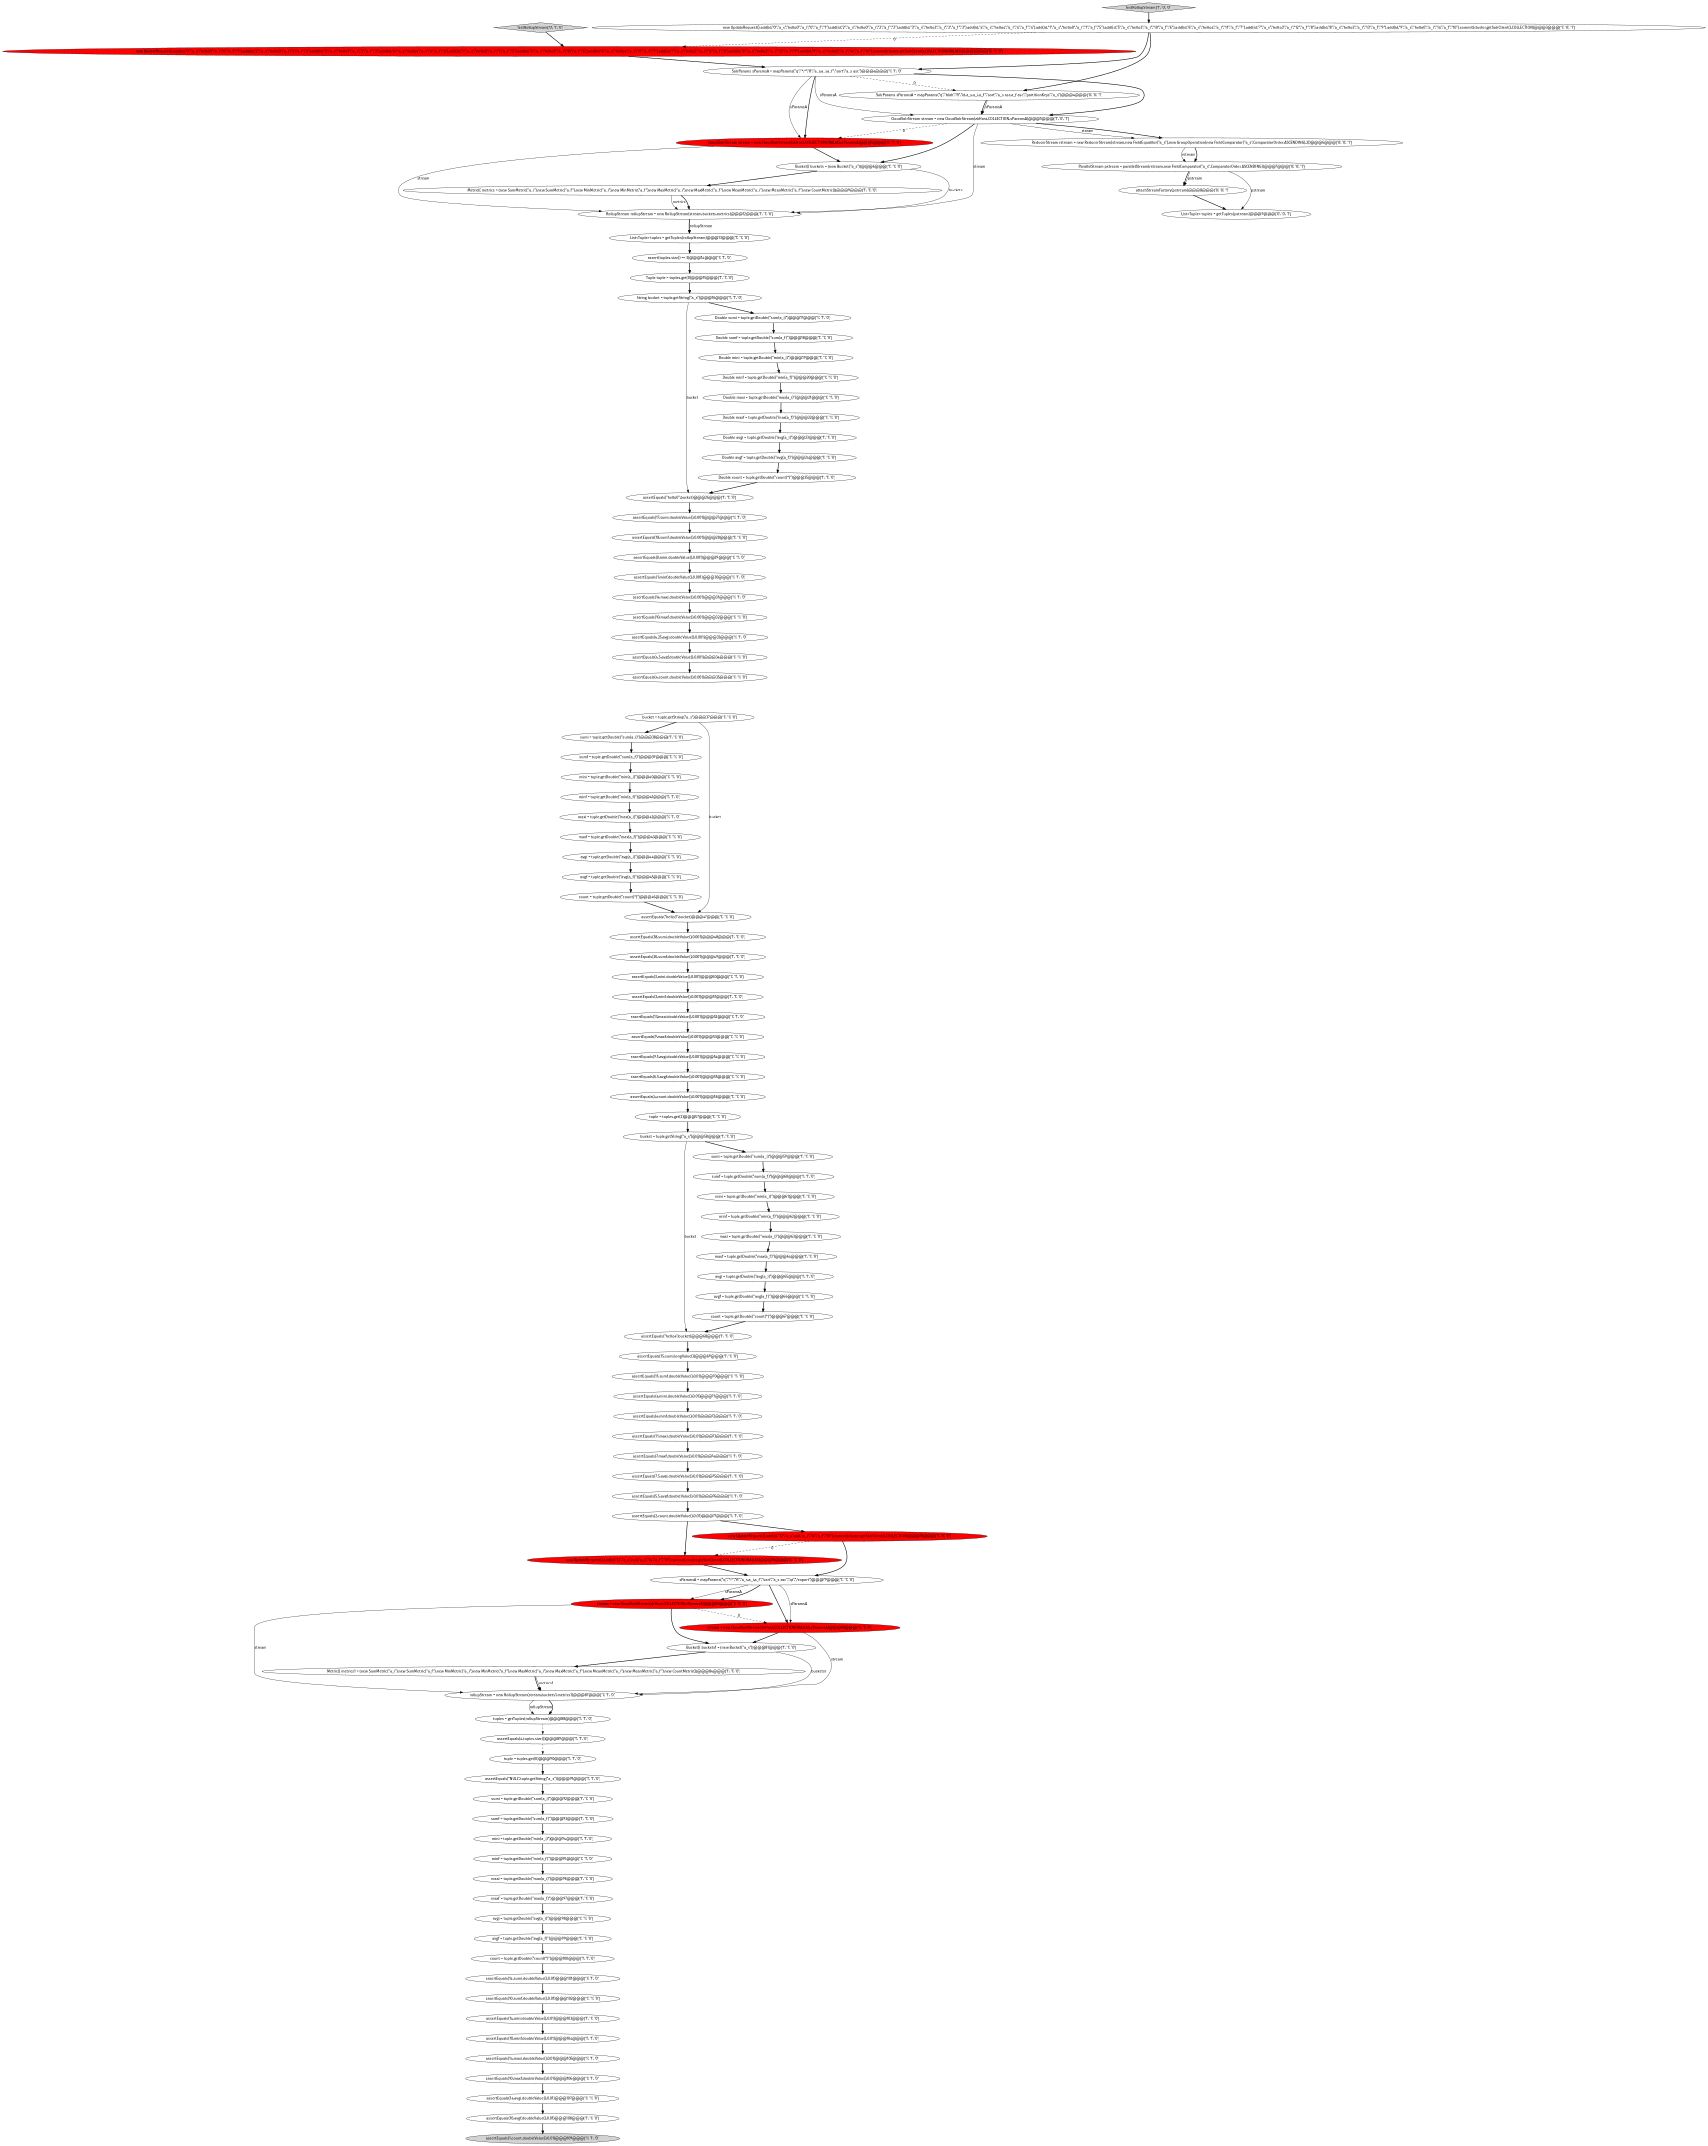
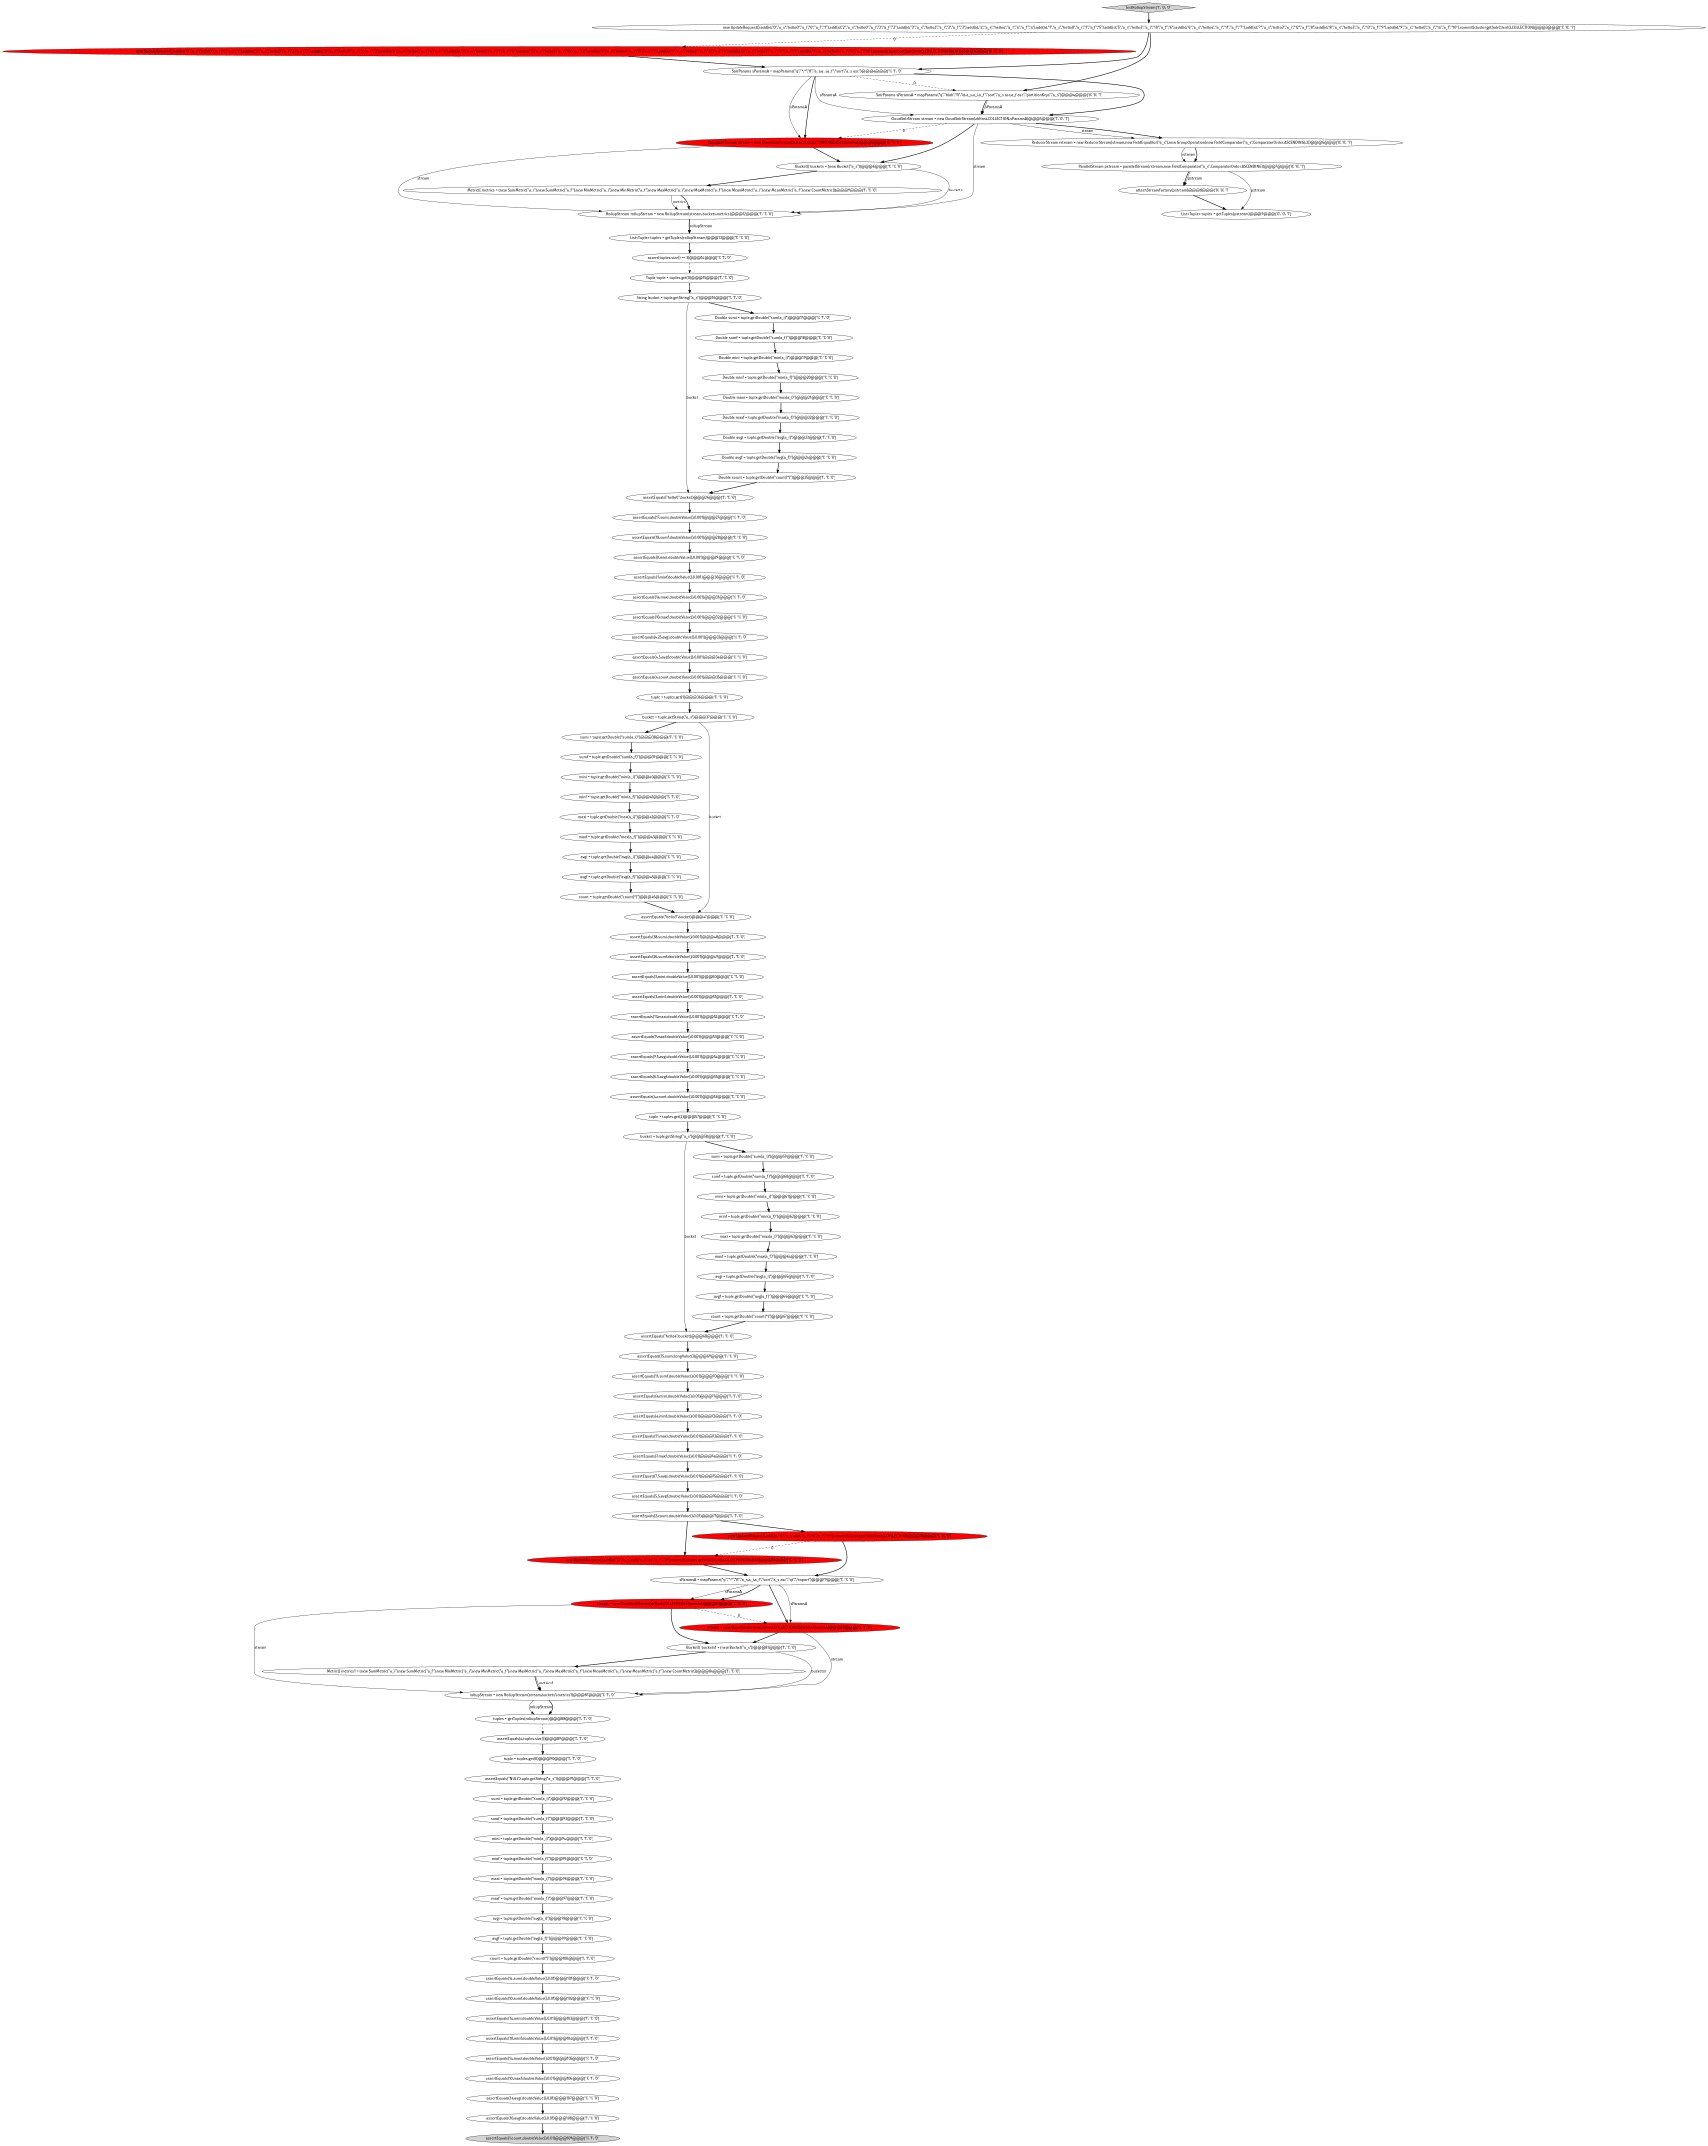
node "testRollupStream['0', '1', '0']": removed
edge "assert(tuples.size() == 3)@@@14@@@['1', '1', '0']" -> "Tuple tuple = tuples.get(0)@@@15@@@['1', '1', '0']": style bold -> dashed
node "tuple = tuples.get(1)@@@36@@@['1', '1', '0']": added
edge "assertEquals(4,tuples.size())@@@89@@@['1', '1', '0']" -> "tuple = tuples.get(0)@@@90@@@['1', '1', '0']": style dashed -> bold
